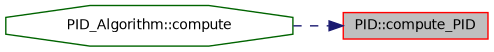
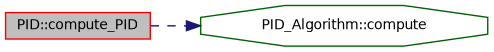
edge "PID_Algorithm::compute" -> "PID::compute_PID": reversed
